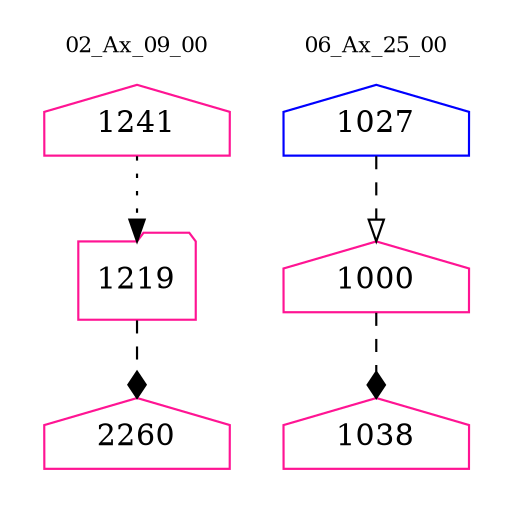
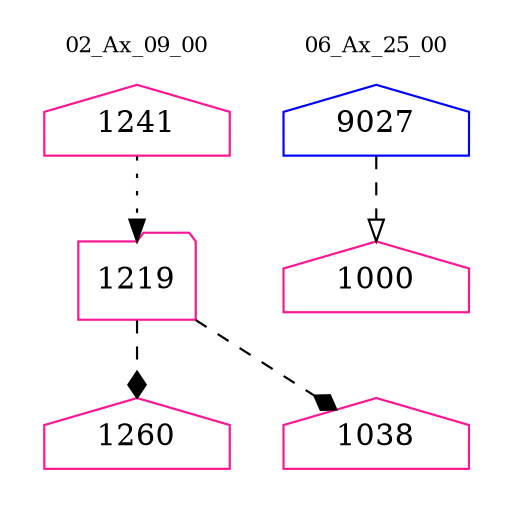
node "1027": label "1027" -> "9027"
edge "1000" -> "1038": now "1219" -> "1038"
node "2260": label "2260" -> "1260"
